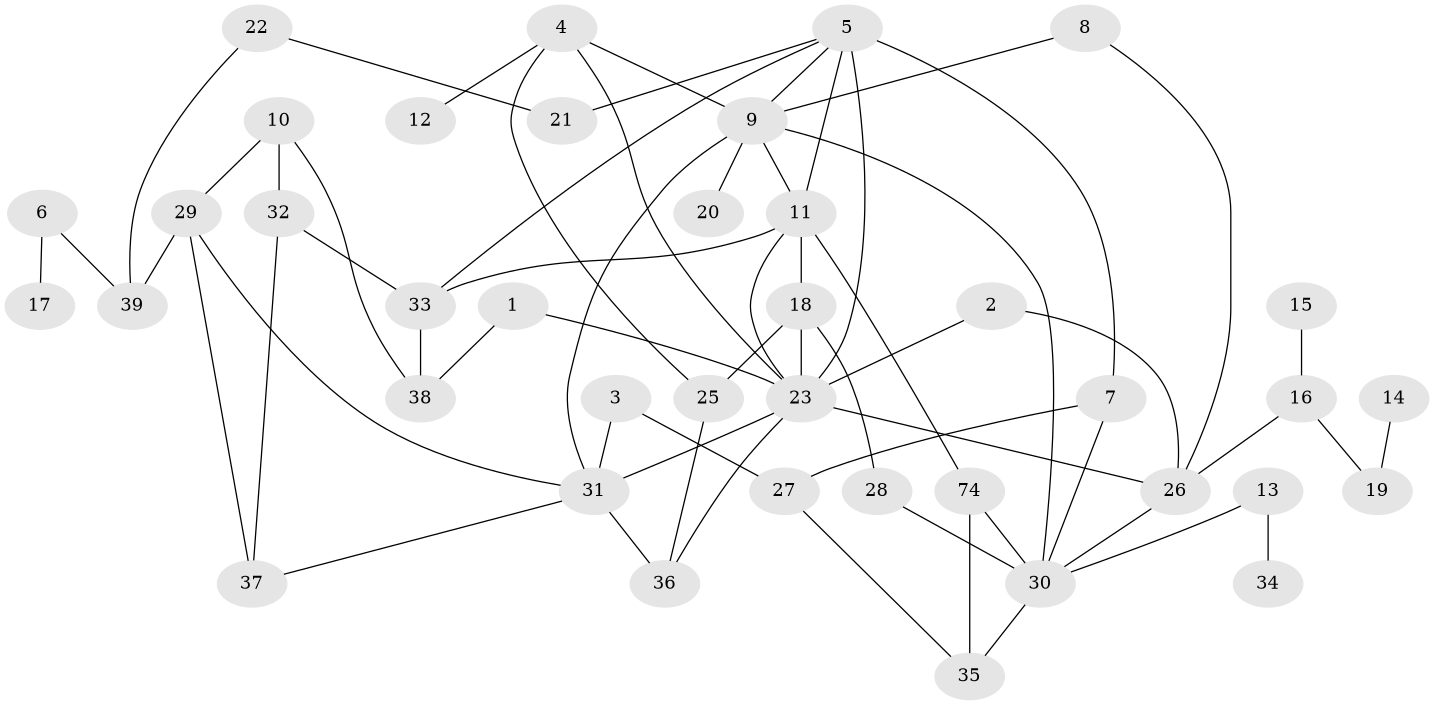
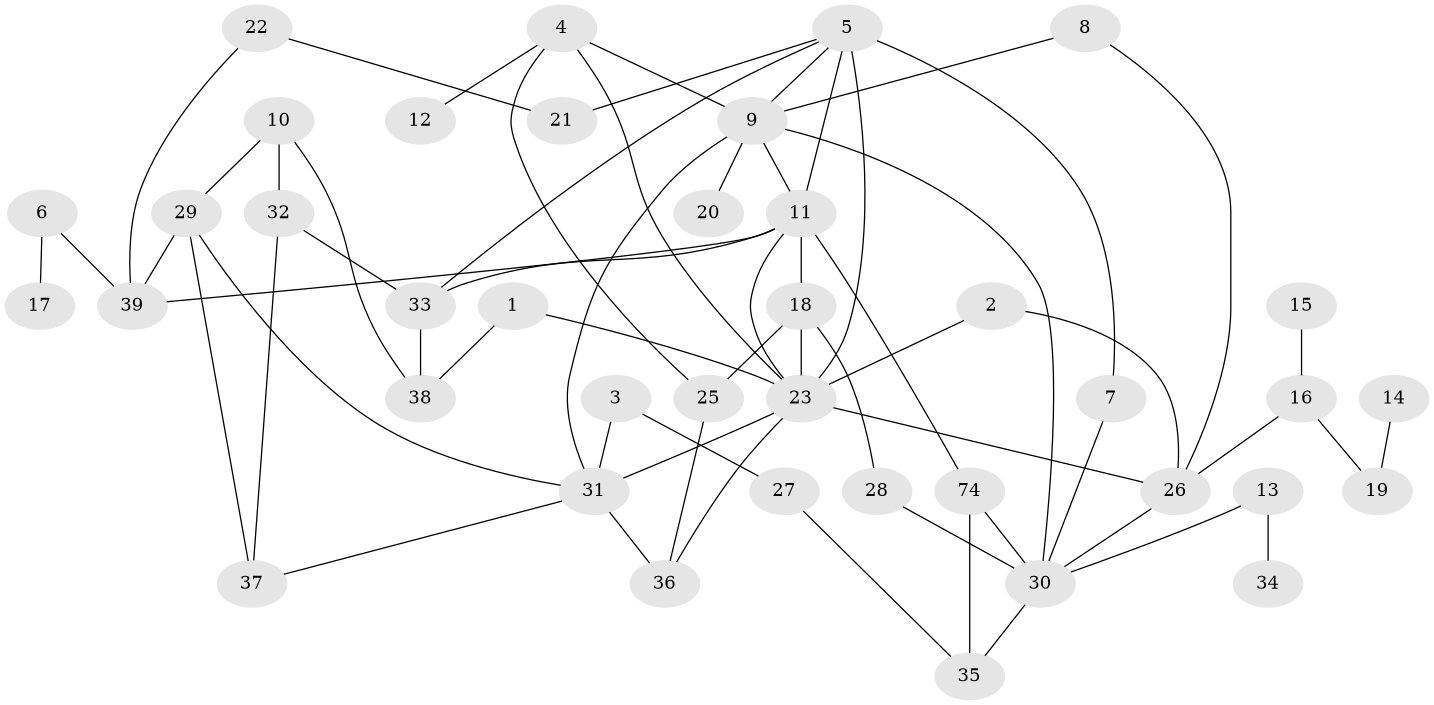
edge "11" -- "39": added
edge "7" -- "27": removed
